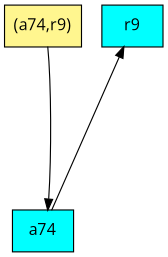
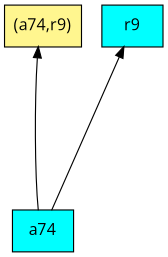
edge "(a74,r9)" -> "a74": reversed
